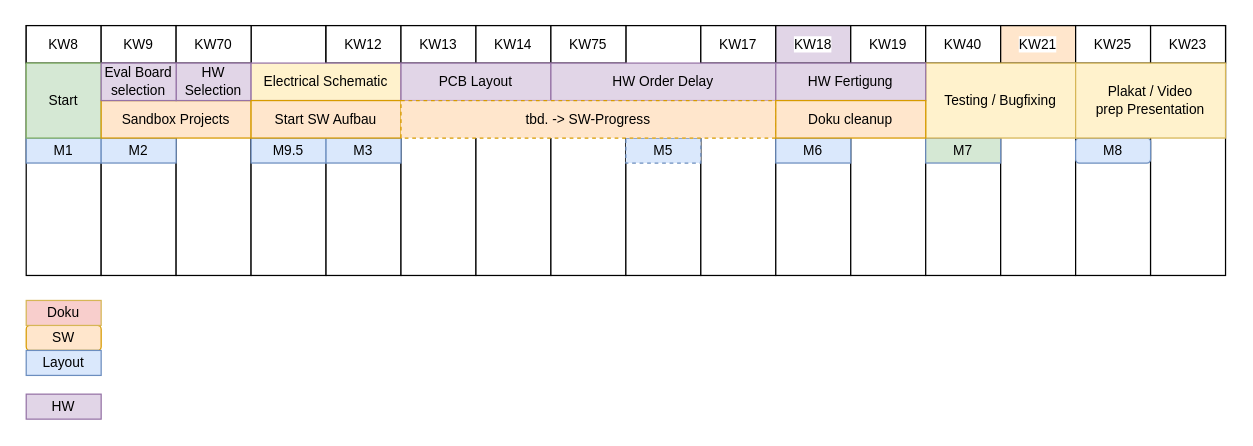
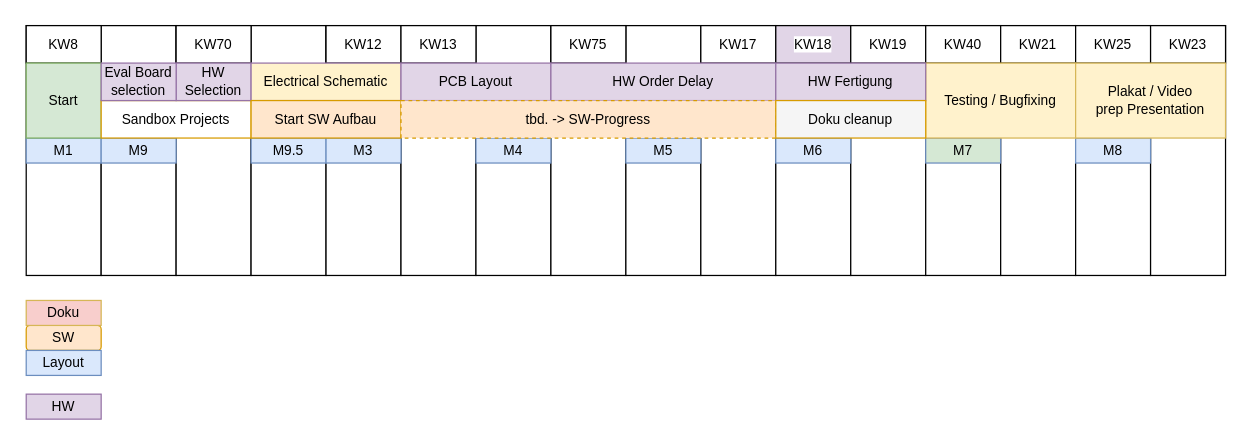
node "KW9": removed
node "KW14": removed
node "KW21": fillcolor #ffe6cc -> #ffffff
node "Sandbox Projects": fillcolor #ffe6cc -> #ffffff
node "Doku cleanup": fillcolor #ffe6cc -> #f5f5f5
node "M2": label "M2" -> "M9"
node "M4": added
node "M5": style dashed -> solid
node "M8": shape rounded rectangle -> rectangle
